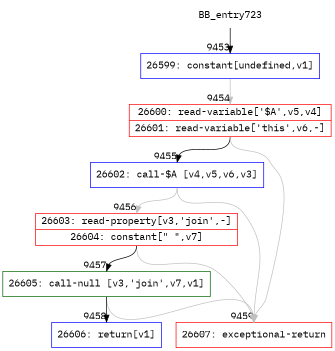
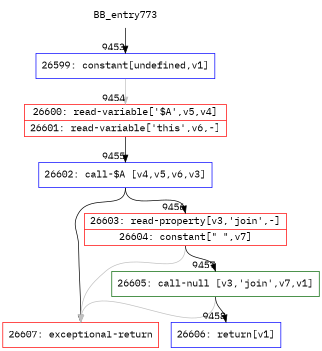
node "BB_entry723": label "BB_entry723" -> "BB_entry773"
edge "26602: call-$A [v4,v5,v6,v3]" -> "26603: read-property[v3,'join',-]": color gray -> black
edge "26600: read-variable['$A',v5,v4]" -> "26607: exceptional-return": removed
edge "26602: call-$A [v4,v5,v6,v3]" -> "26607: exceptional-return": color gray -> black
